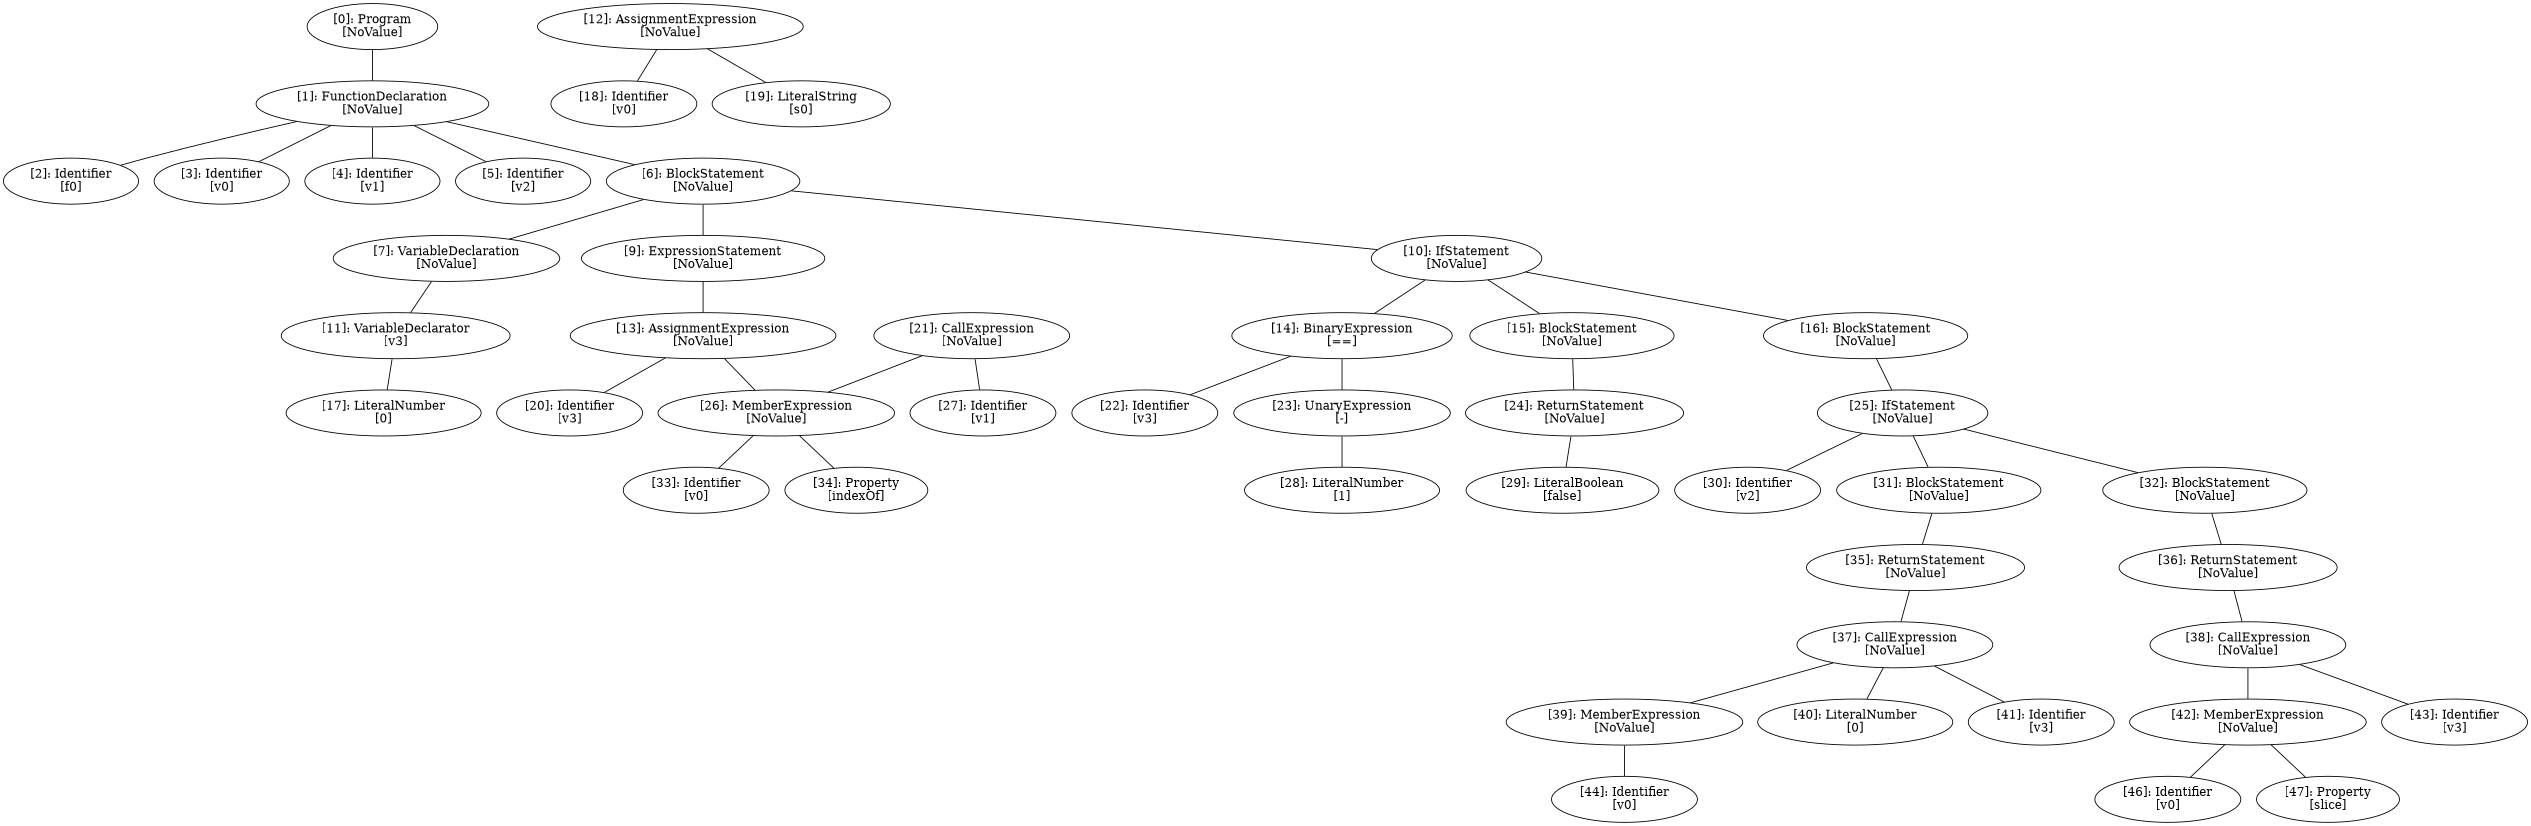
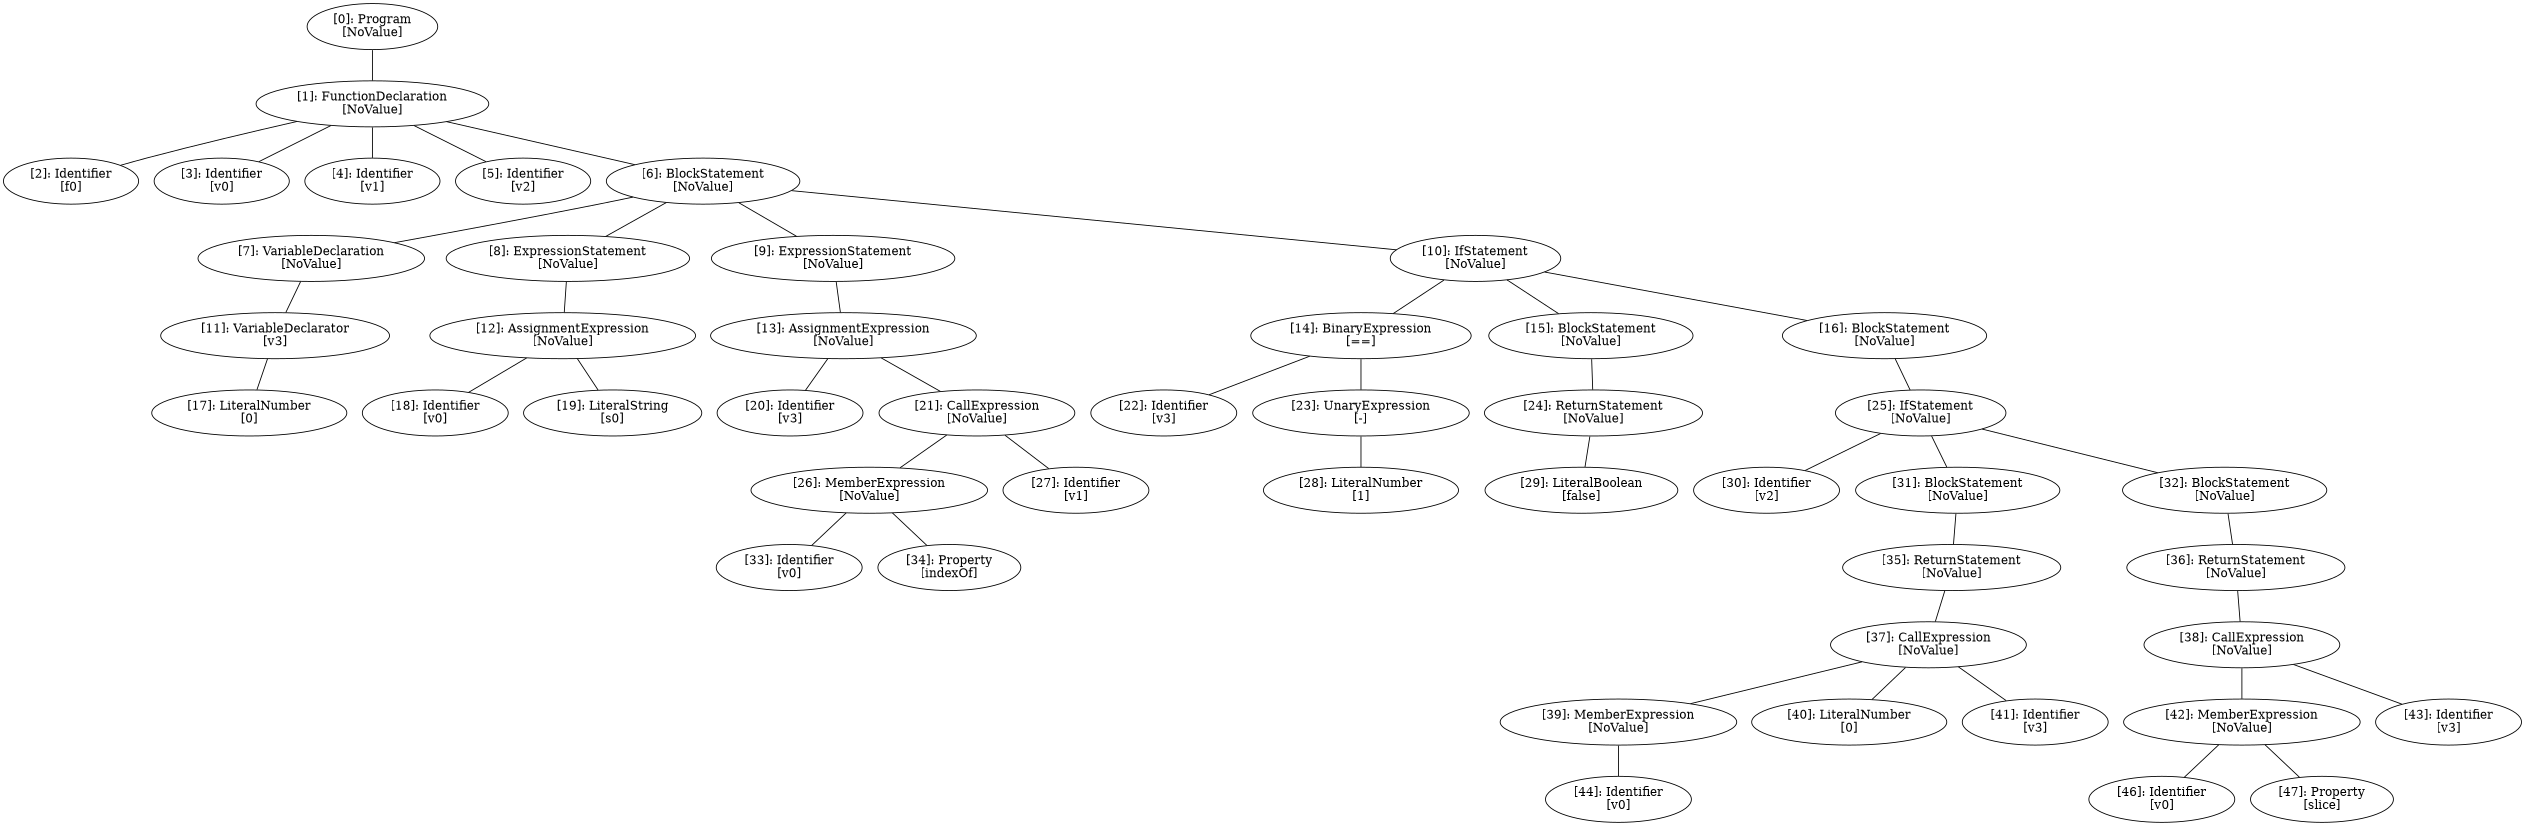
node "[8]: ExpressionStatement [NoValue]": added
edge "[13]: AssignmentExpression [NoValue]" -- "[26]: MemberExpression [NoValue]": now "[13]: AssignmentExpression [NoValue]" -- "[21]: CallExpression [NoValue]"
